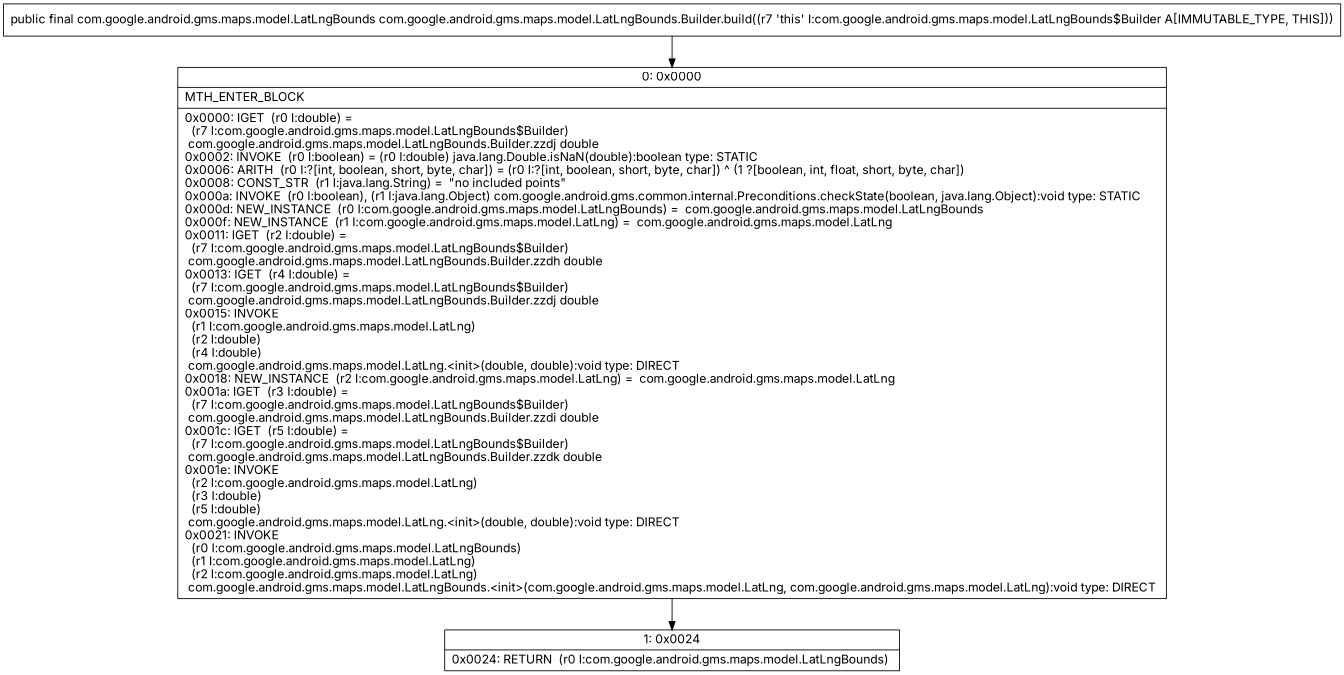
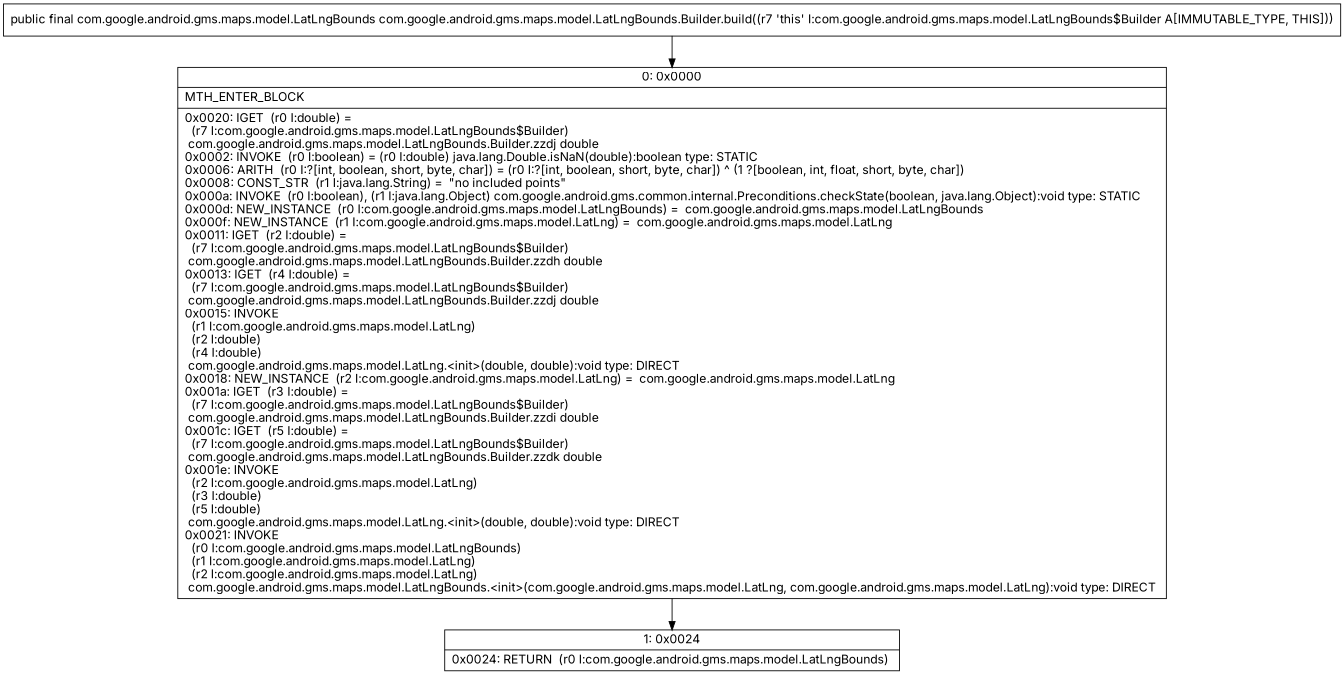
node "0: 0x0000": text "0x0000: IGET  (r0 I:double) =" -> "0x0020: IGET  (r0 I:double) ="
